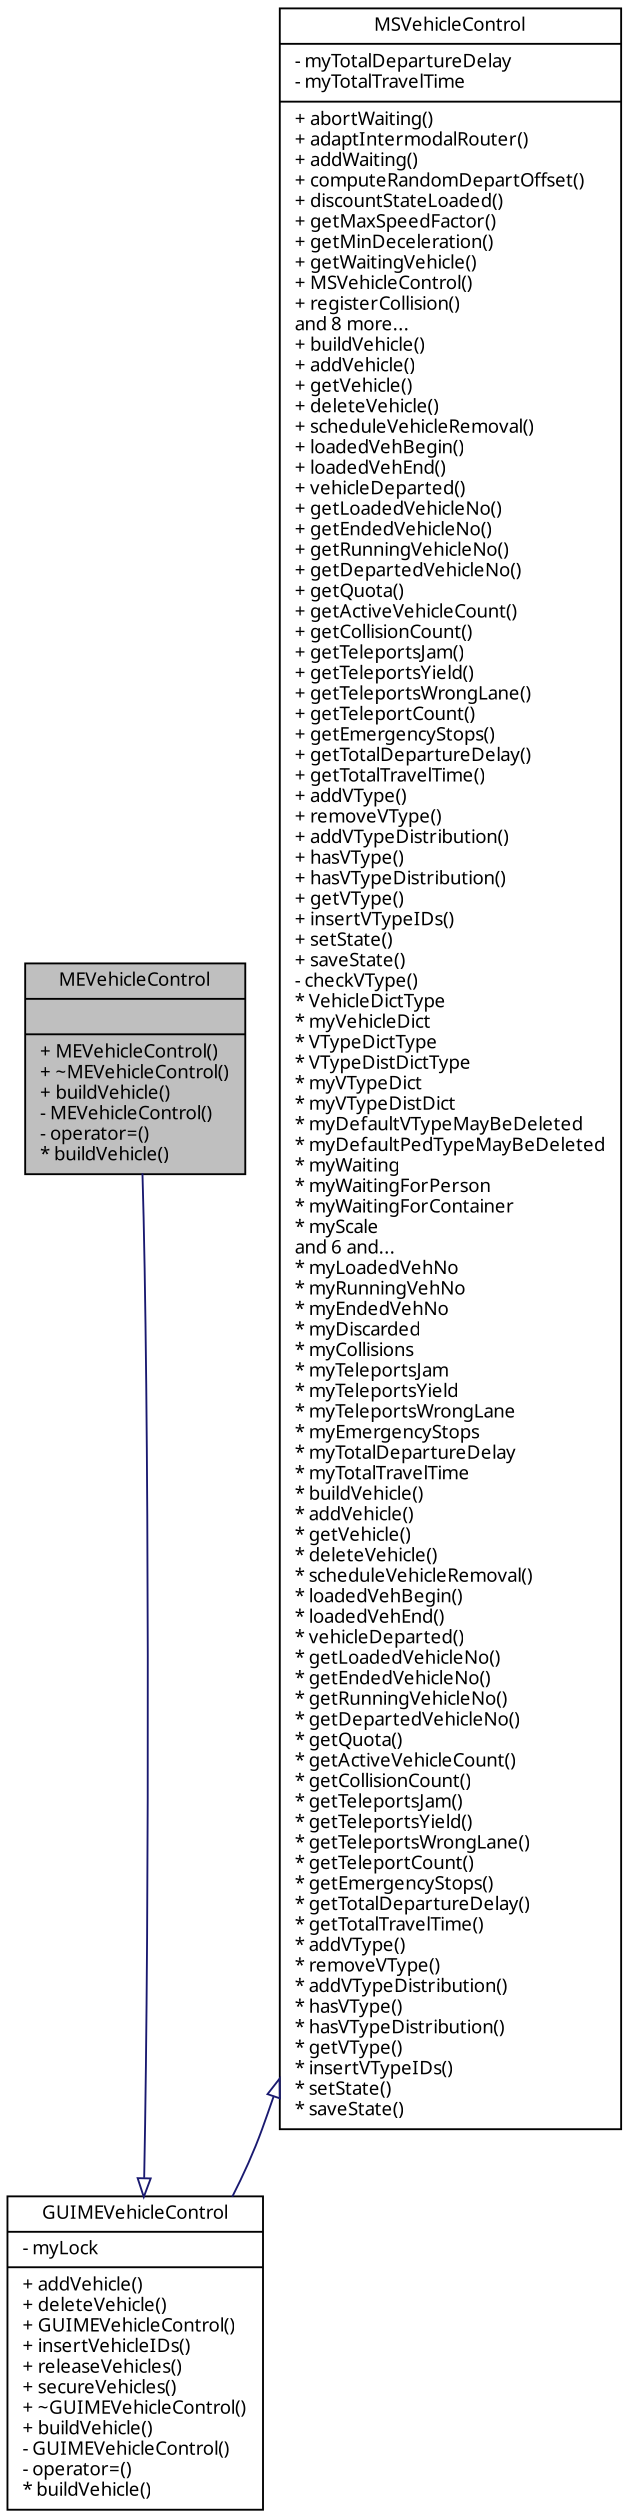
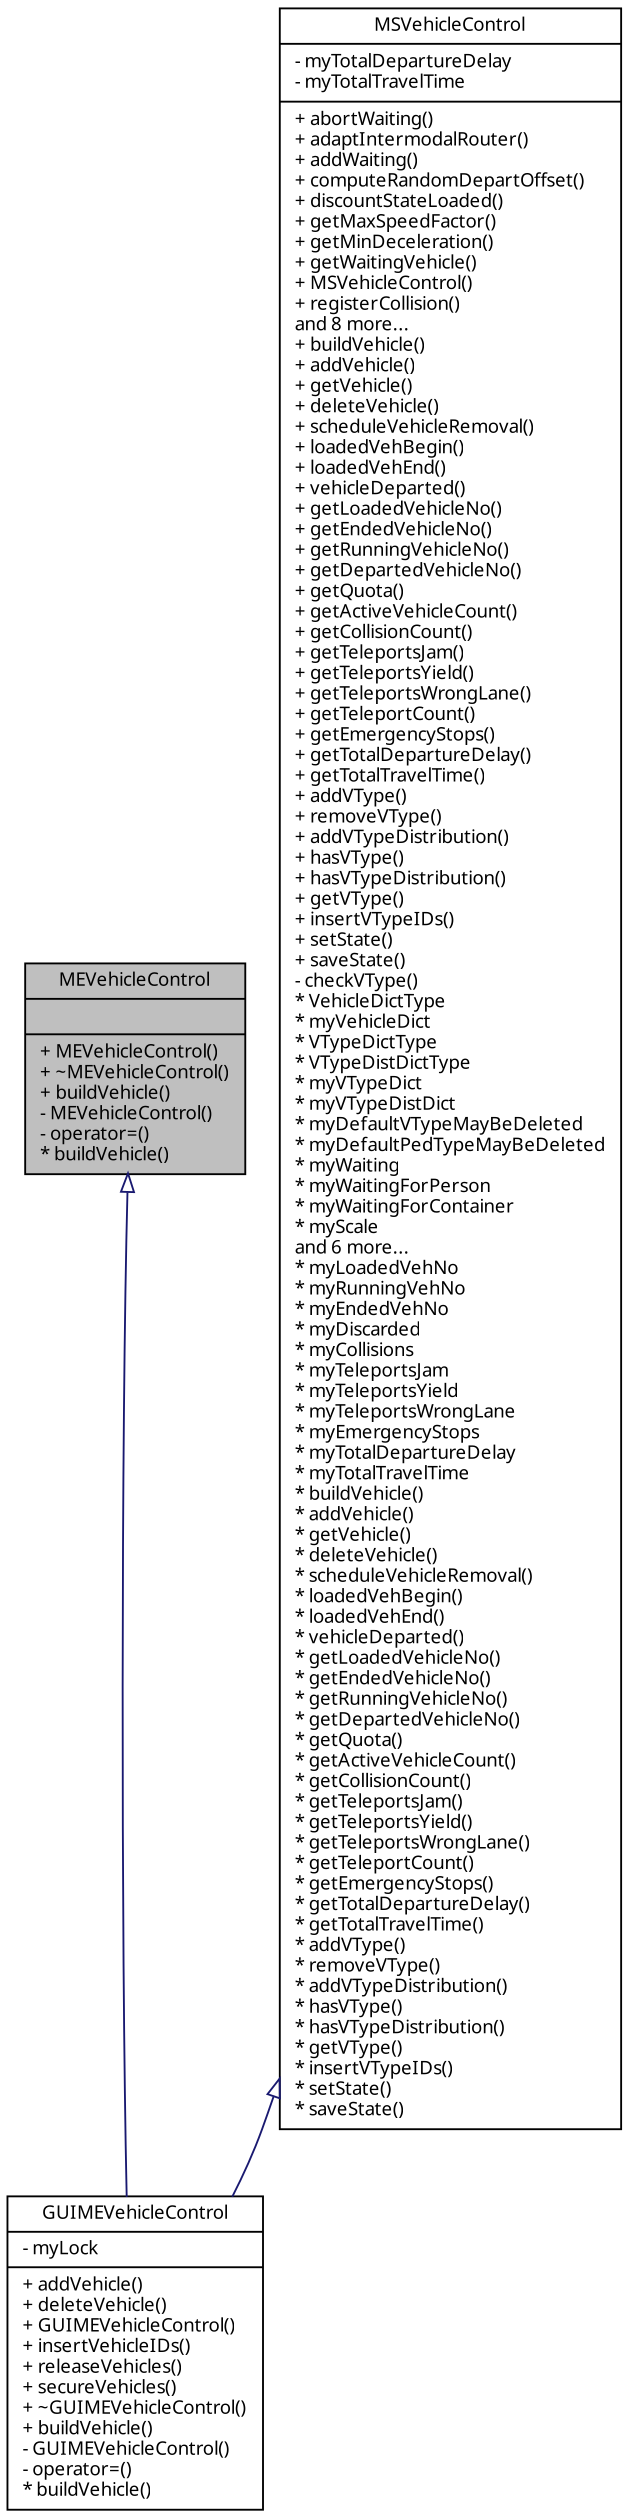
node "MSVehicleControl": text "and 6 and..." -> "and 6 more..."
edge "MEVehicleControl" -> "GUIMEVehicleControl": reversed
